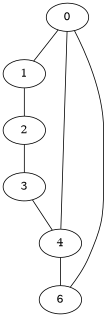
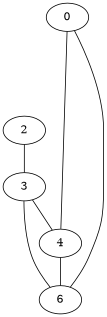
node "1": removed
edge "3" -- "6": added
